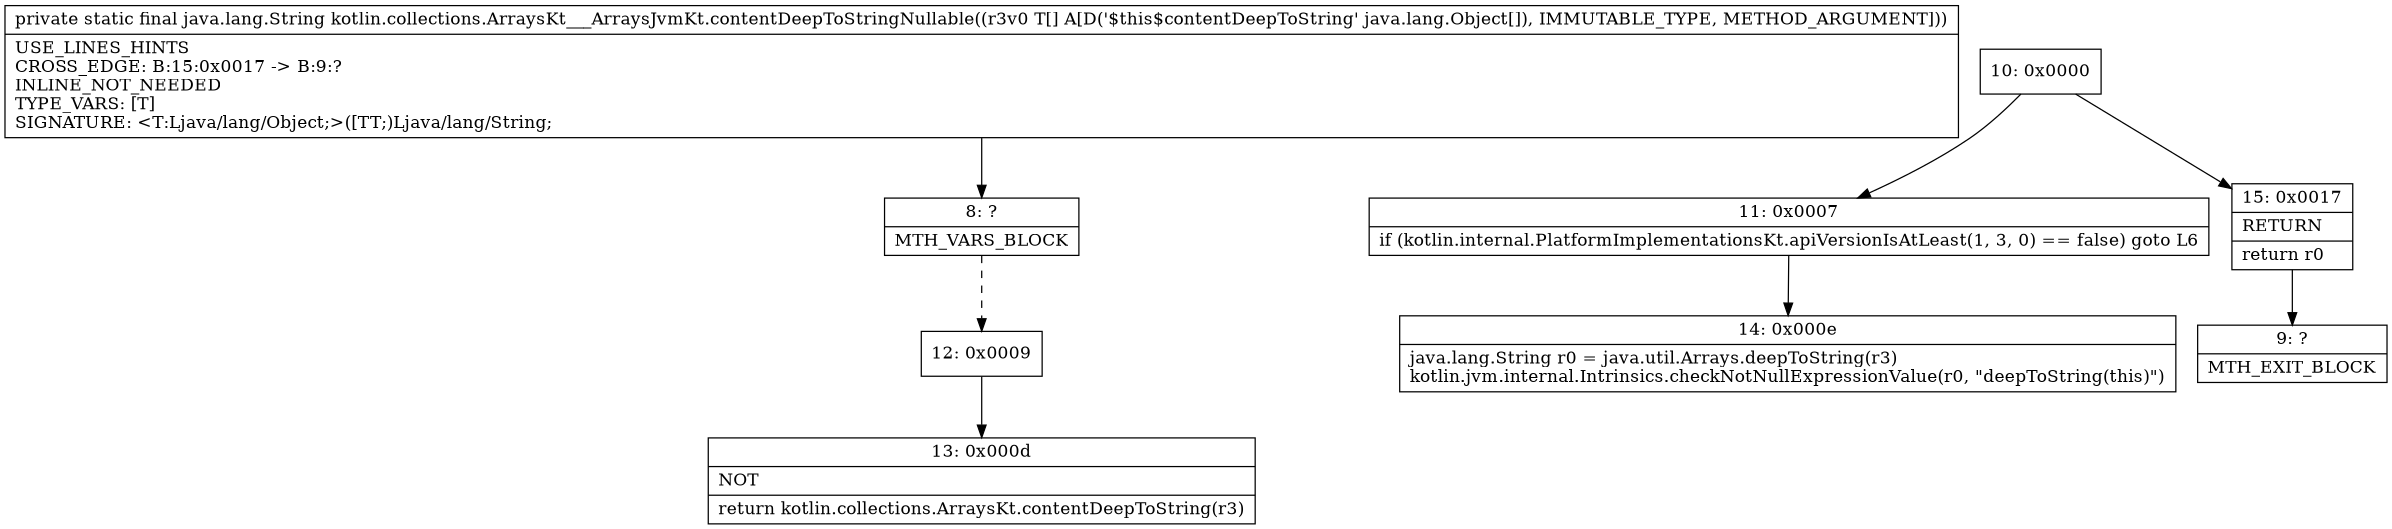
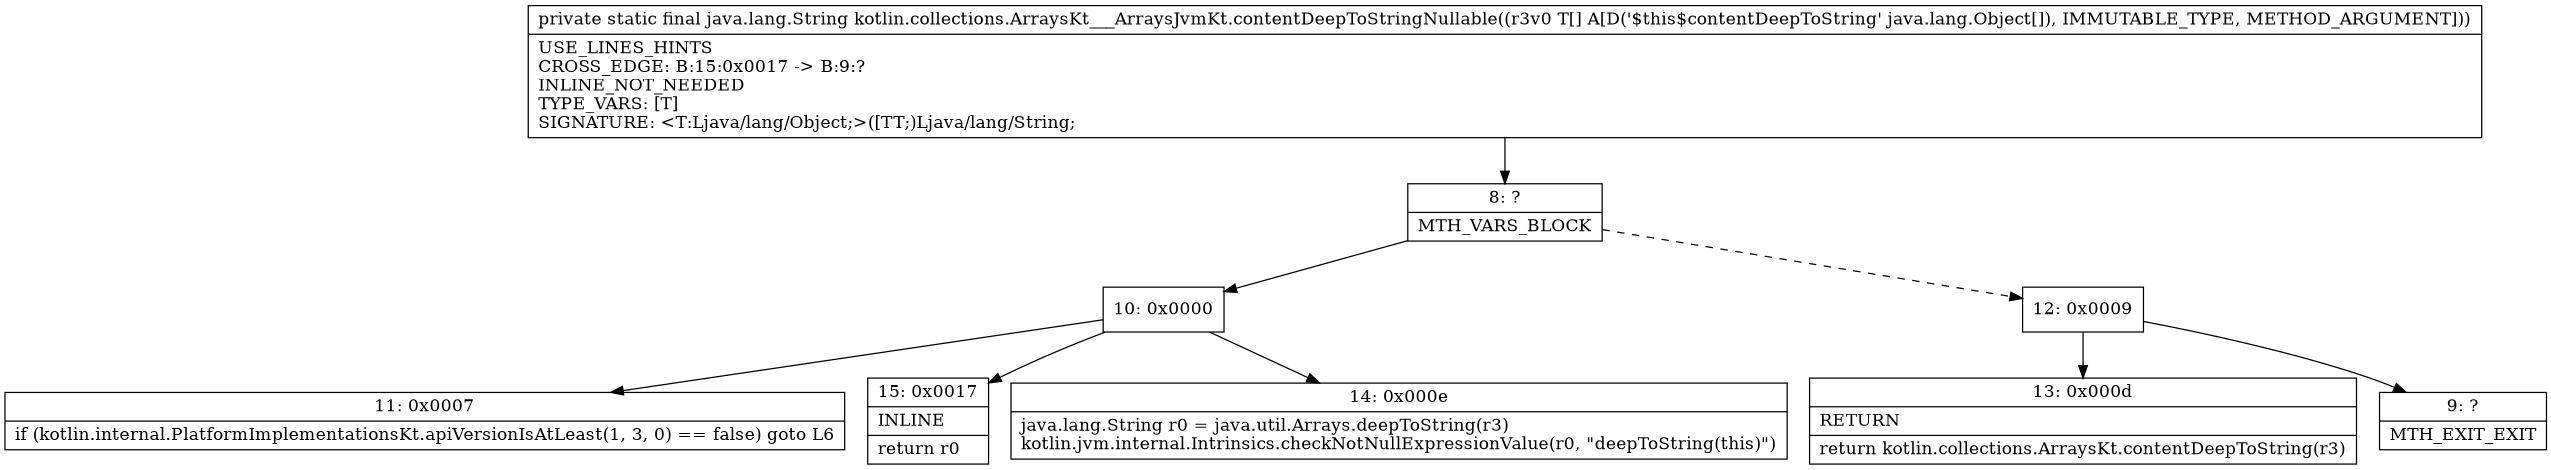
node "15: 0x0017": text "RETURN" -> "INLINE"
edge "8: ?" -> "10: 0x0000": added
edge "11: 0x0007" -> "14: 0x000e": now "10: 0x0000" -> "14: 0x000e"
edge "15: 0x0017" -> "9: ?": now "12: 0x0009" -> "9: ?"
node "9: ?": text "MTH_EXIT_BLOCK" -> "MTH_EXIT_EXIT"
node "13: 0x000d": text "NOT" -> "RETURN"
